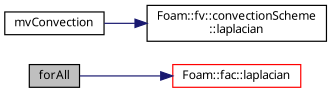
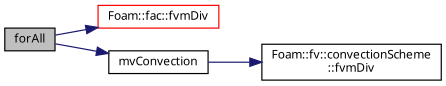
node "Foam::fv::convectionScheme ::laplacian": label "Foam::fv::convectionScheme ::laplacian" -> "Foam::fv::convectionScheme ::fvmDiv"
edge "forAll" -> "mvConvection": added
node "Foam::fac::laplacian": label "Foam::fac::laplacian" -> "Foam::fac::fvmDiv"
